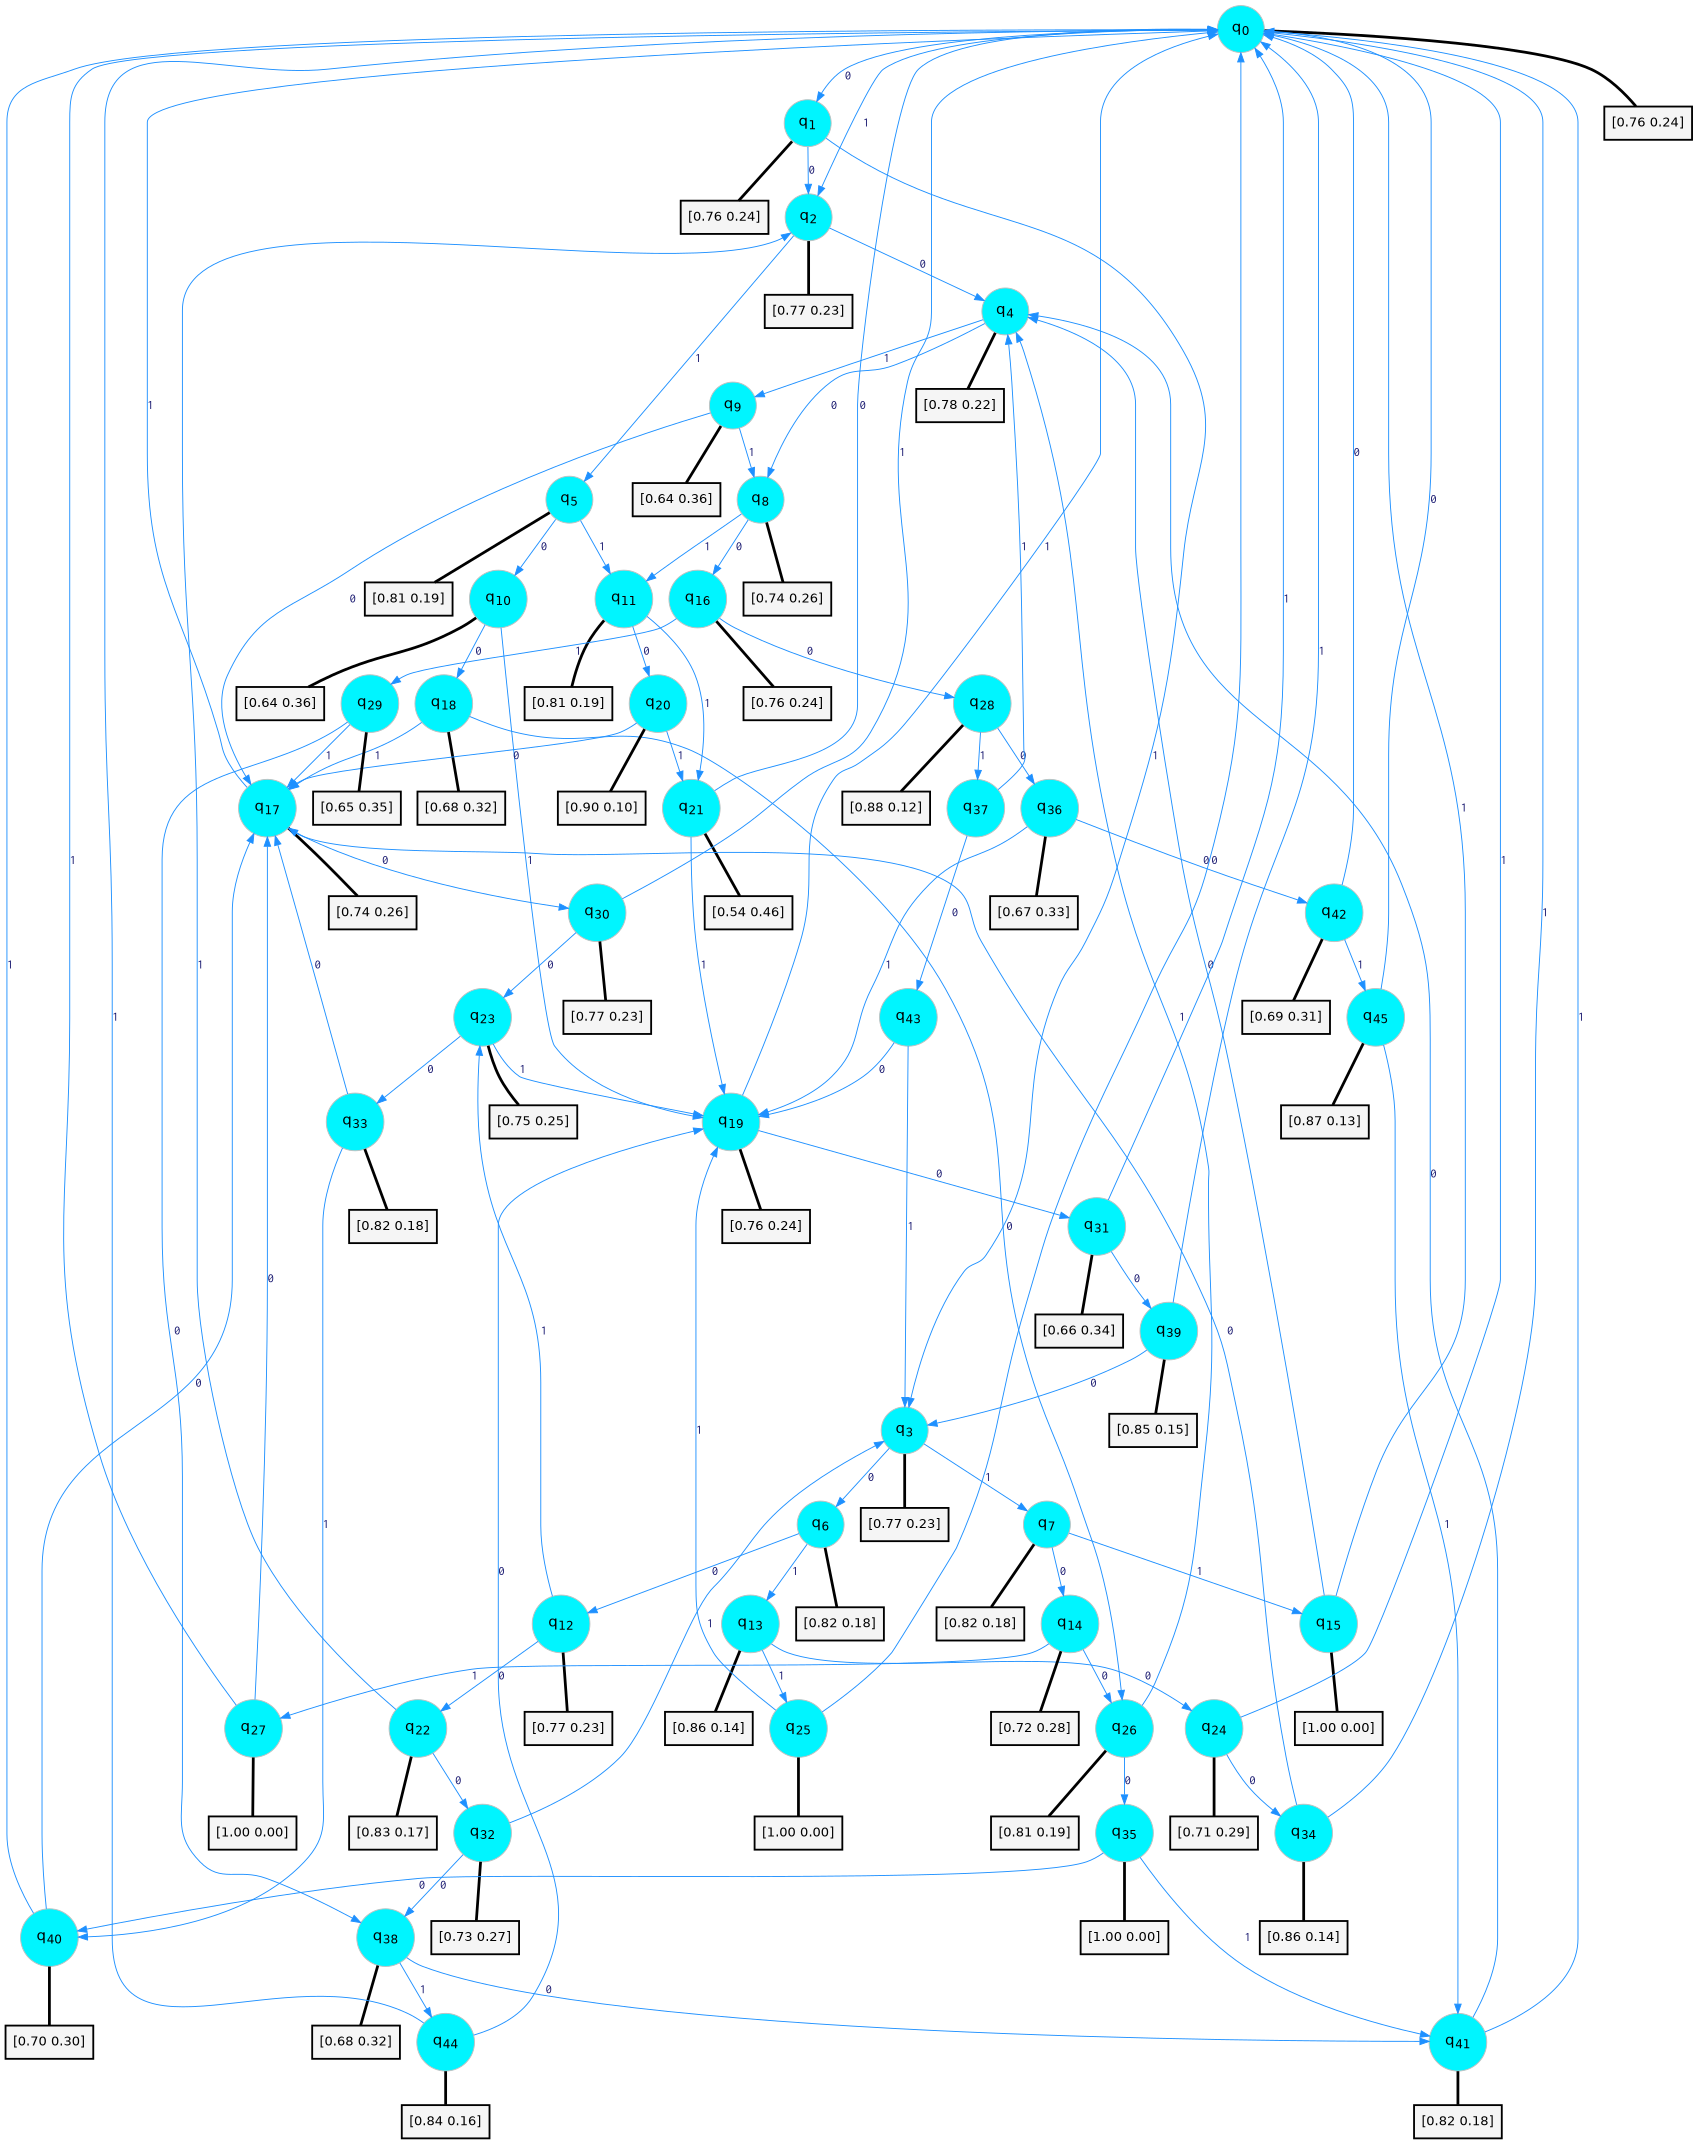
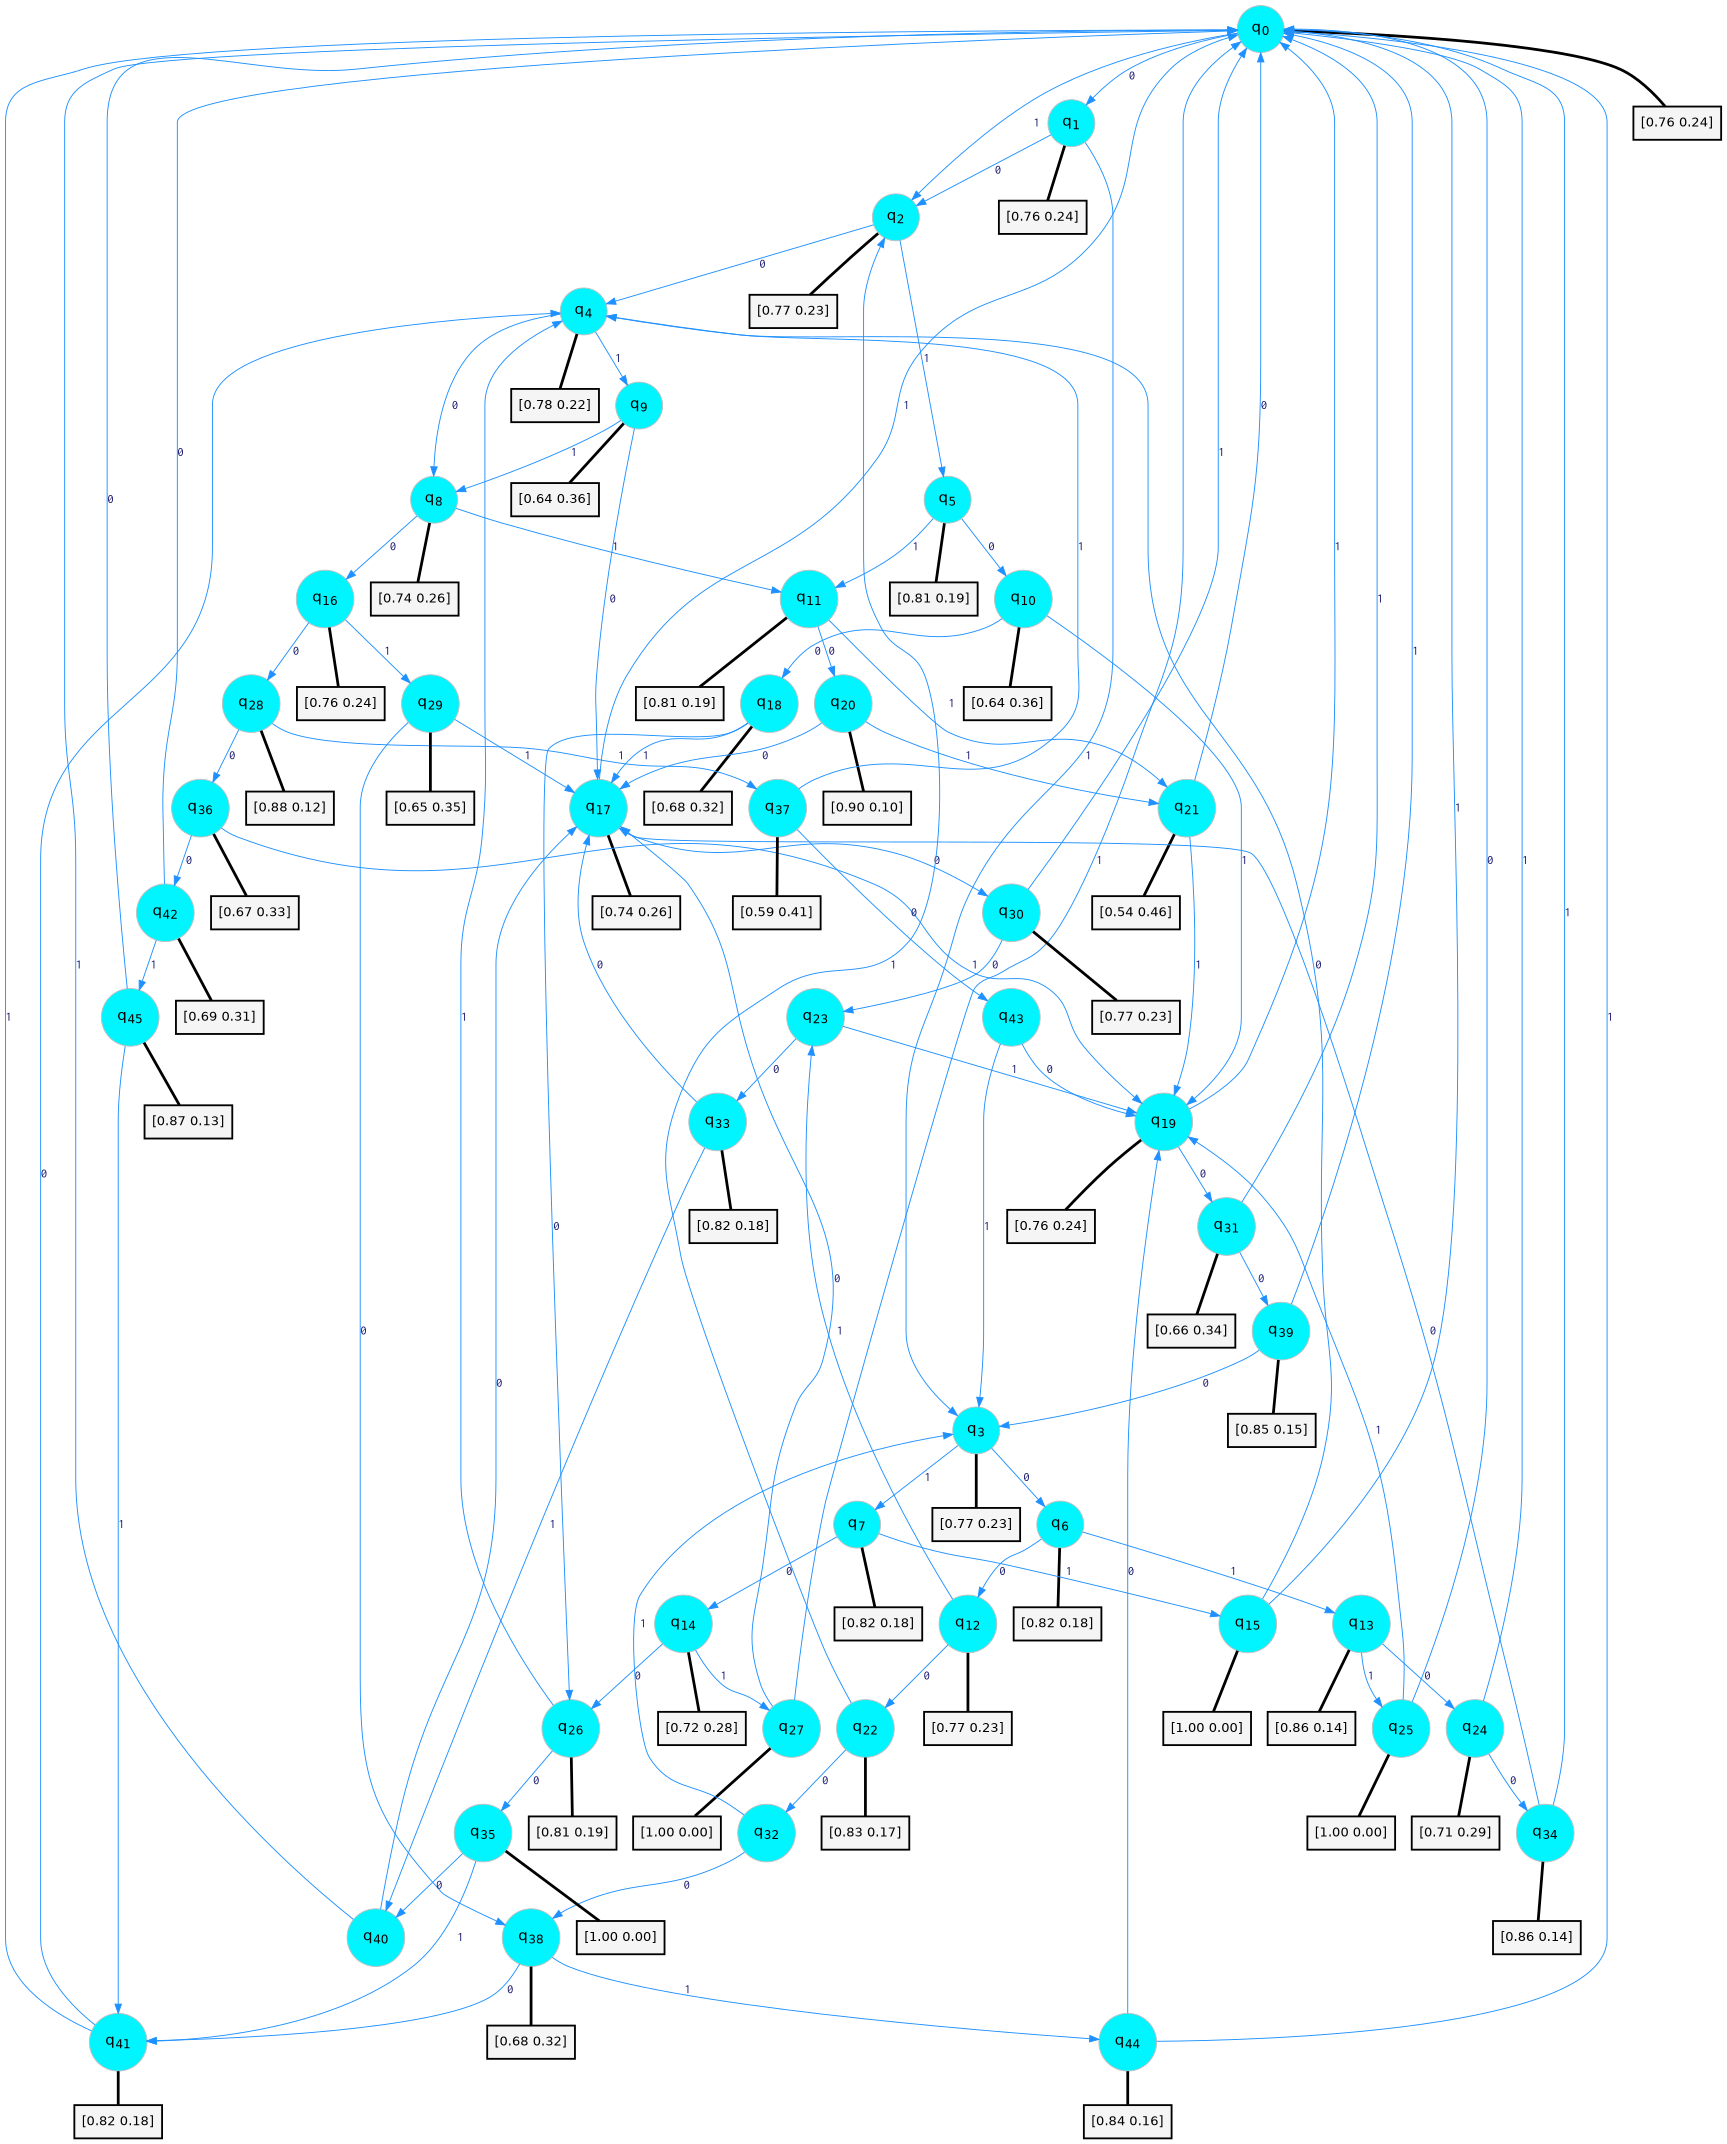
node "[0.59 0.41]": added
node "[0.75 0.25]": removed
node "[0.73 0.27]": removed
node "[0.70 0.30]": removed
